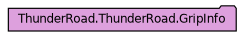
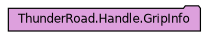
node "ThunderRoad.ThunderRoad.GripInfo": label "ThunderRoad.ThunderRoad.GripInfo" -> "ThunderRoad.Handle.GripInfo"
